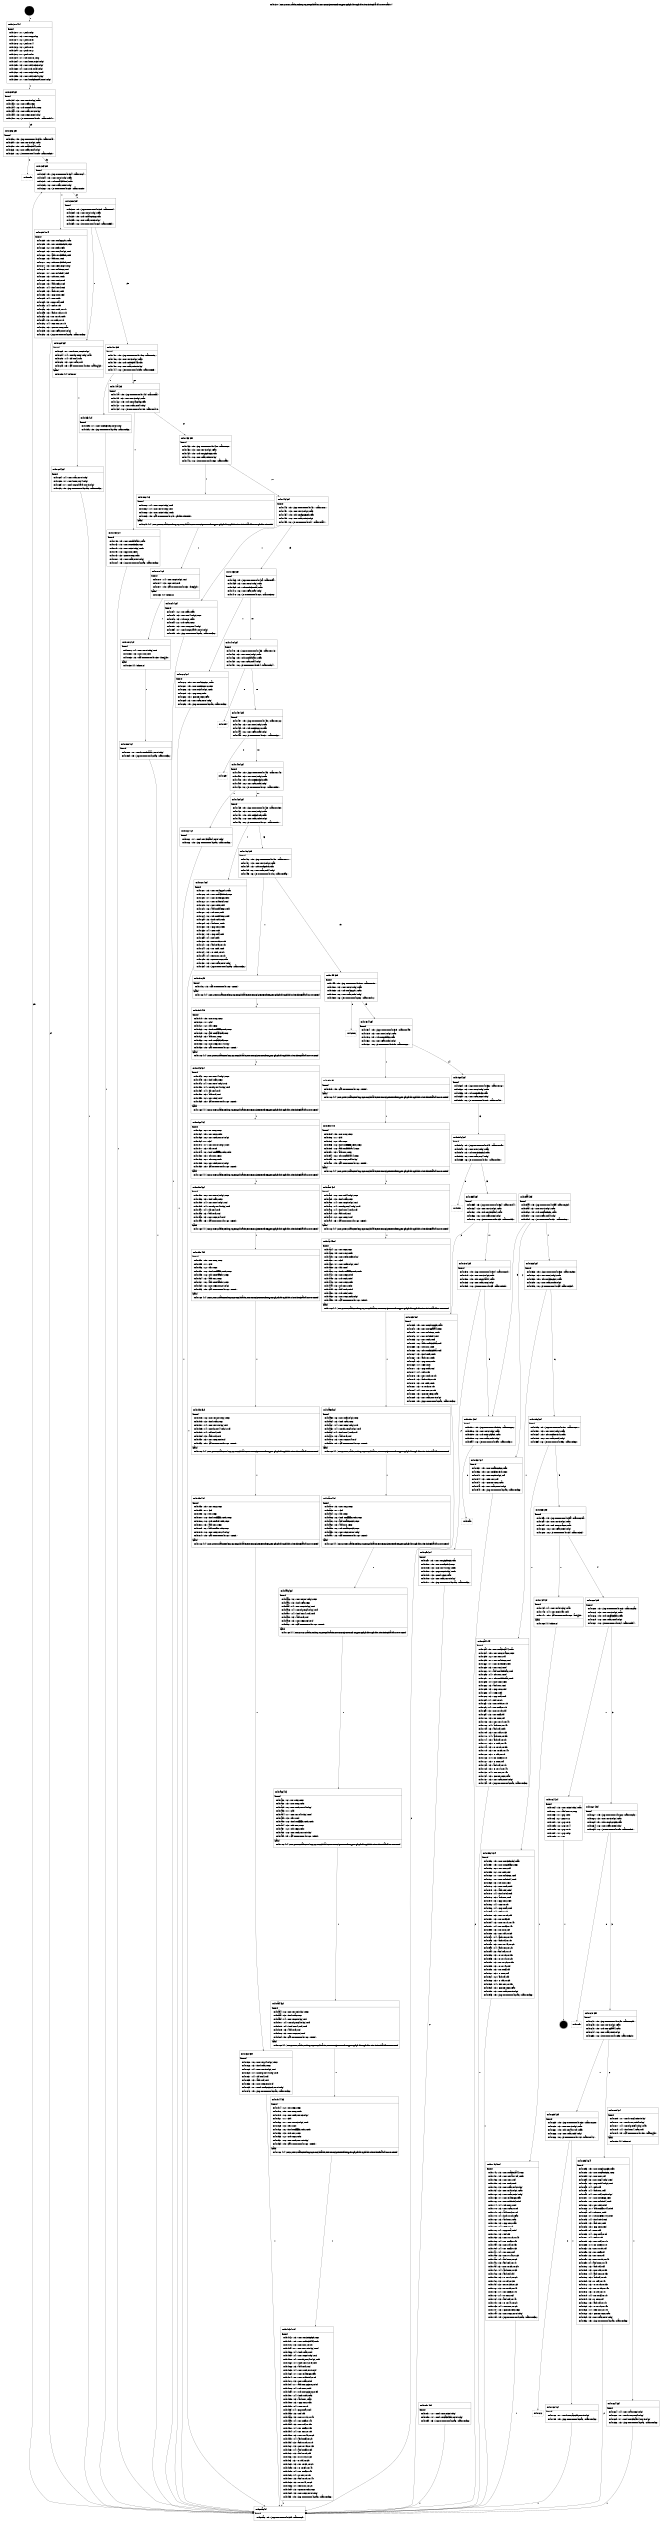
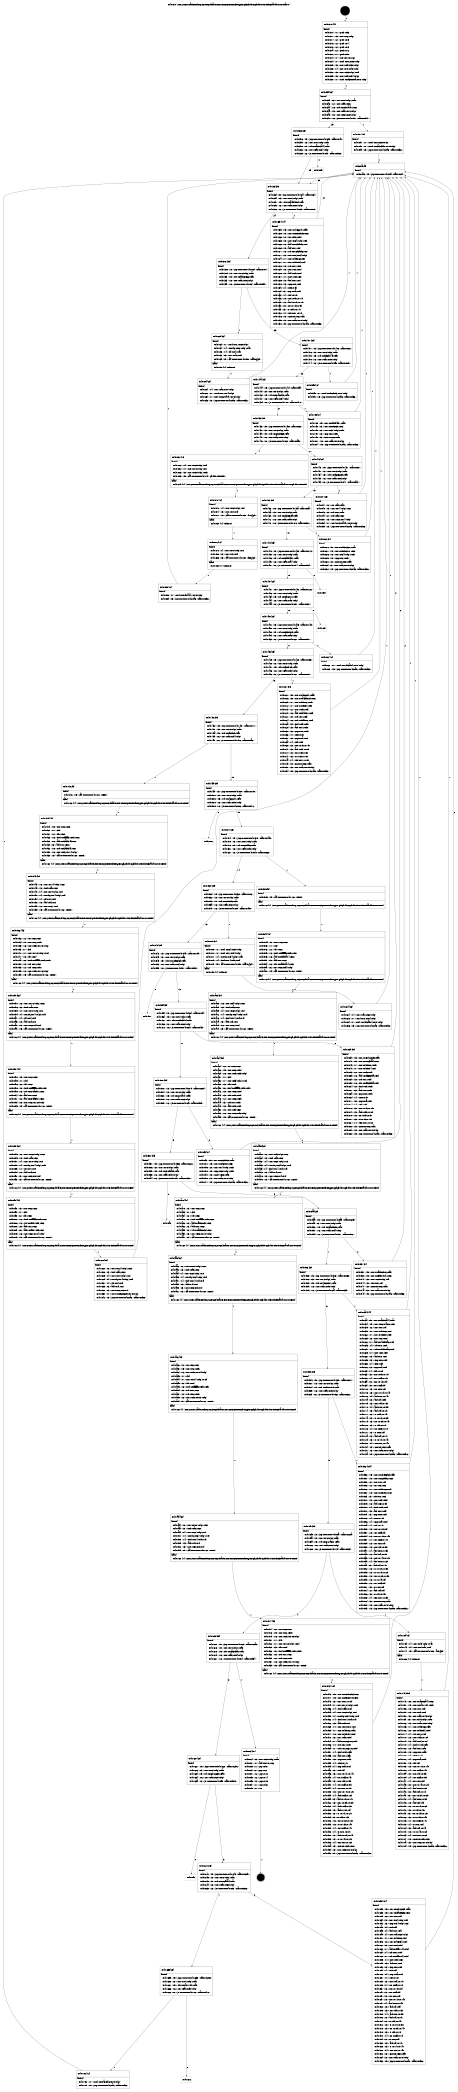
edge "0x40139f [23]" -> "0x401eb1 [19]": added, label "1"
edge "0x40152d [25]" -> "0x401809 [27]": added, label "1"
edge "0x4015aa [25]" -> "0x401591 [25]": reversed
